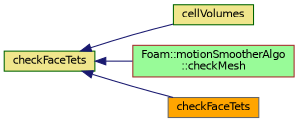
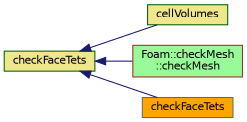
node "Foam::motionSmootherAlgo ::checkMesh": label "Foam::motionSmootherAlgo ::checkMesh" -> "Foam::checkMesh ::checkMesh"
